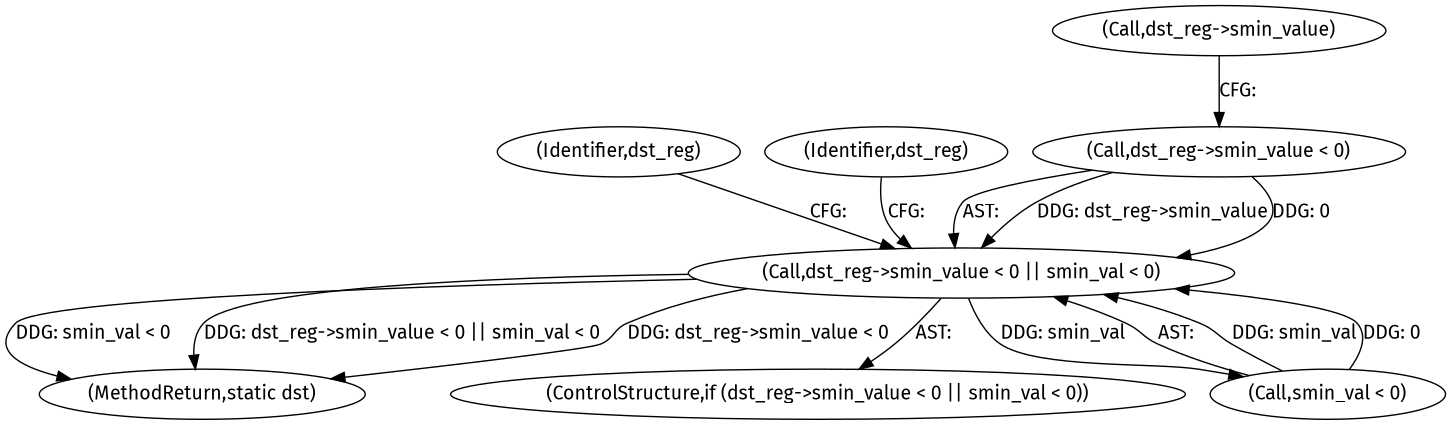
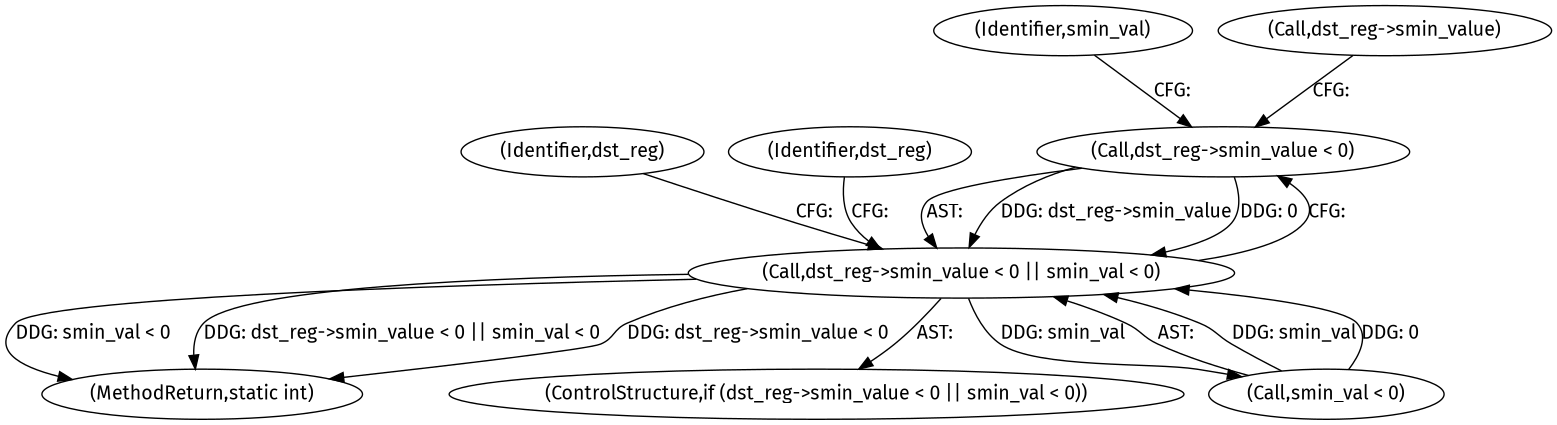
node "(Identifier,smin_val)": added
edge "(Call,dst_reg->smin_value < 0 || smin_val < 0)" -> "(Call,dst_reg->smin_value < 0)": added, label "CFG:"
node "(MethodReturn,static dst)": label "(MethodReturn,static dst)" -> "(MethodReturn,static int)"
